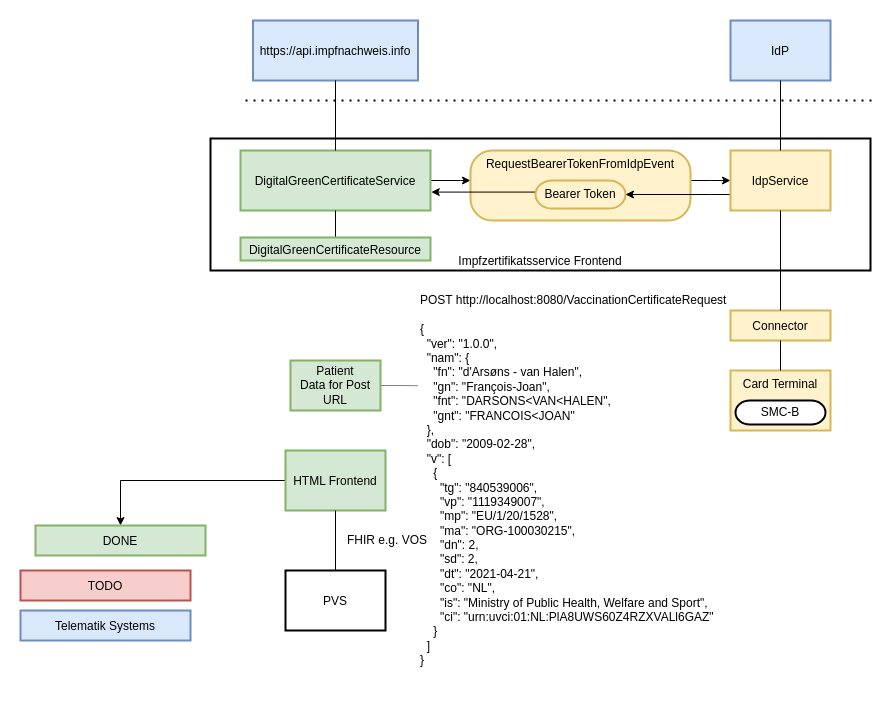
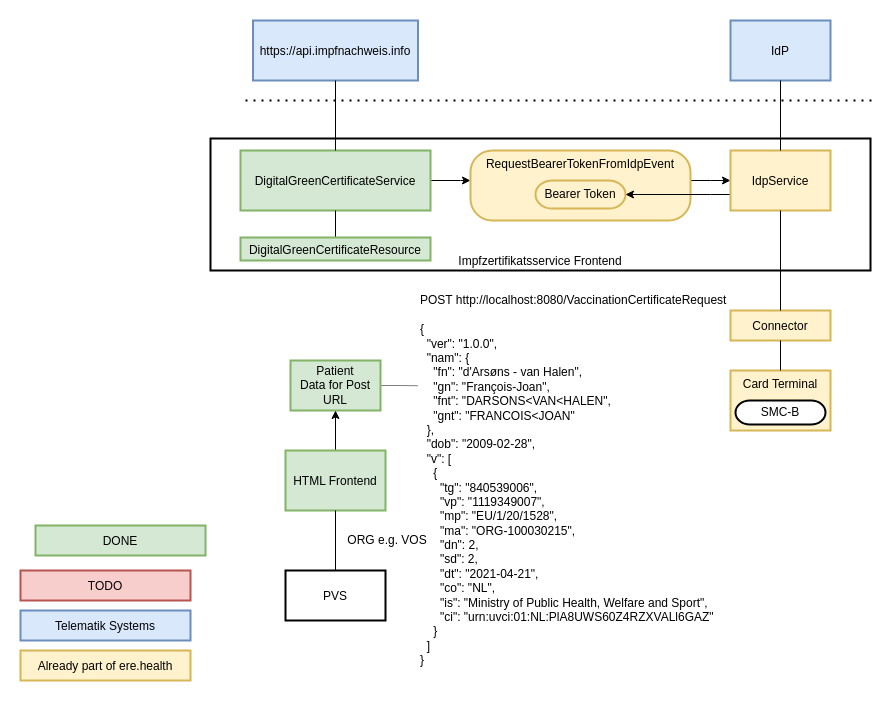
edge "Bearer Token" -> "DigitalGreenCertificateService": removed
edge "HTML Frontend" -> "DONE": now "HTML Frontend" -> "Patient Data for Post URL"
node "FHIR e.g. VOS": label "FHIR e.g. VOS" -> "ORG e.g. VOS"
node "PVS": size 100x60 -> 100x50
node "Already part of ere.health": added
